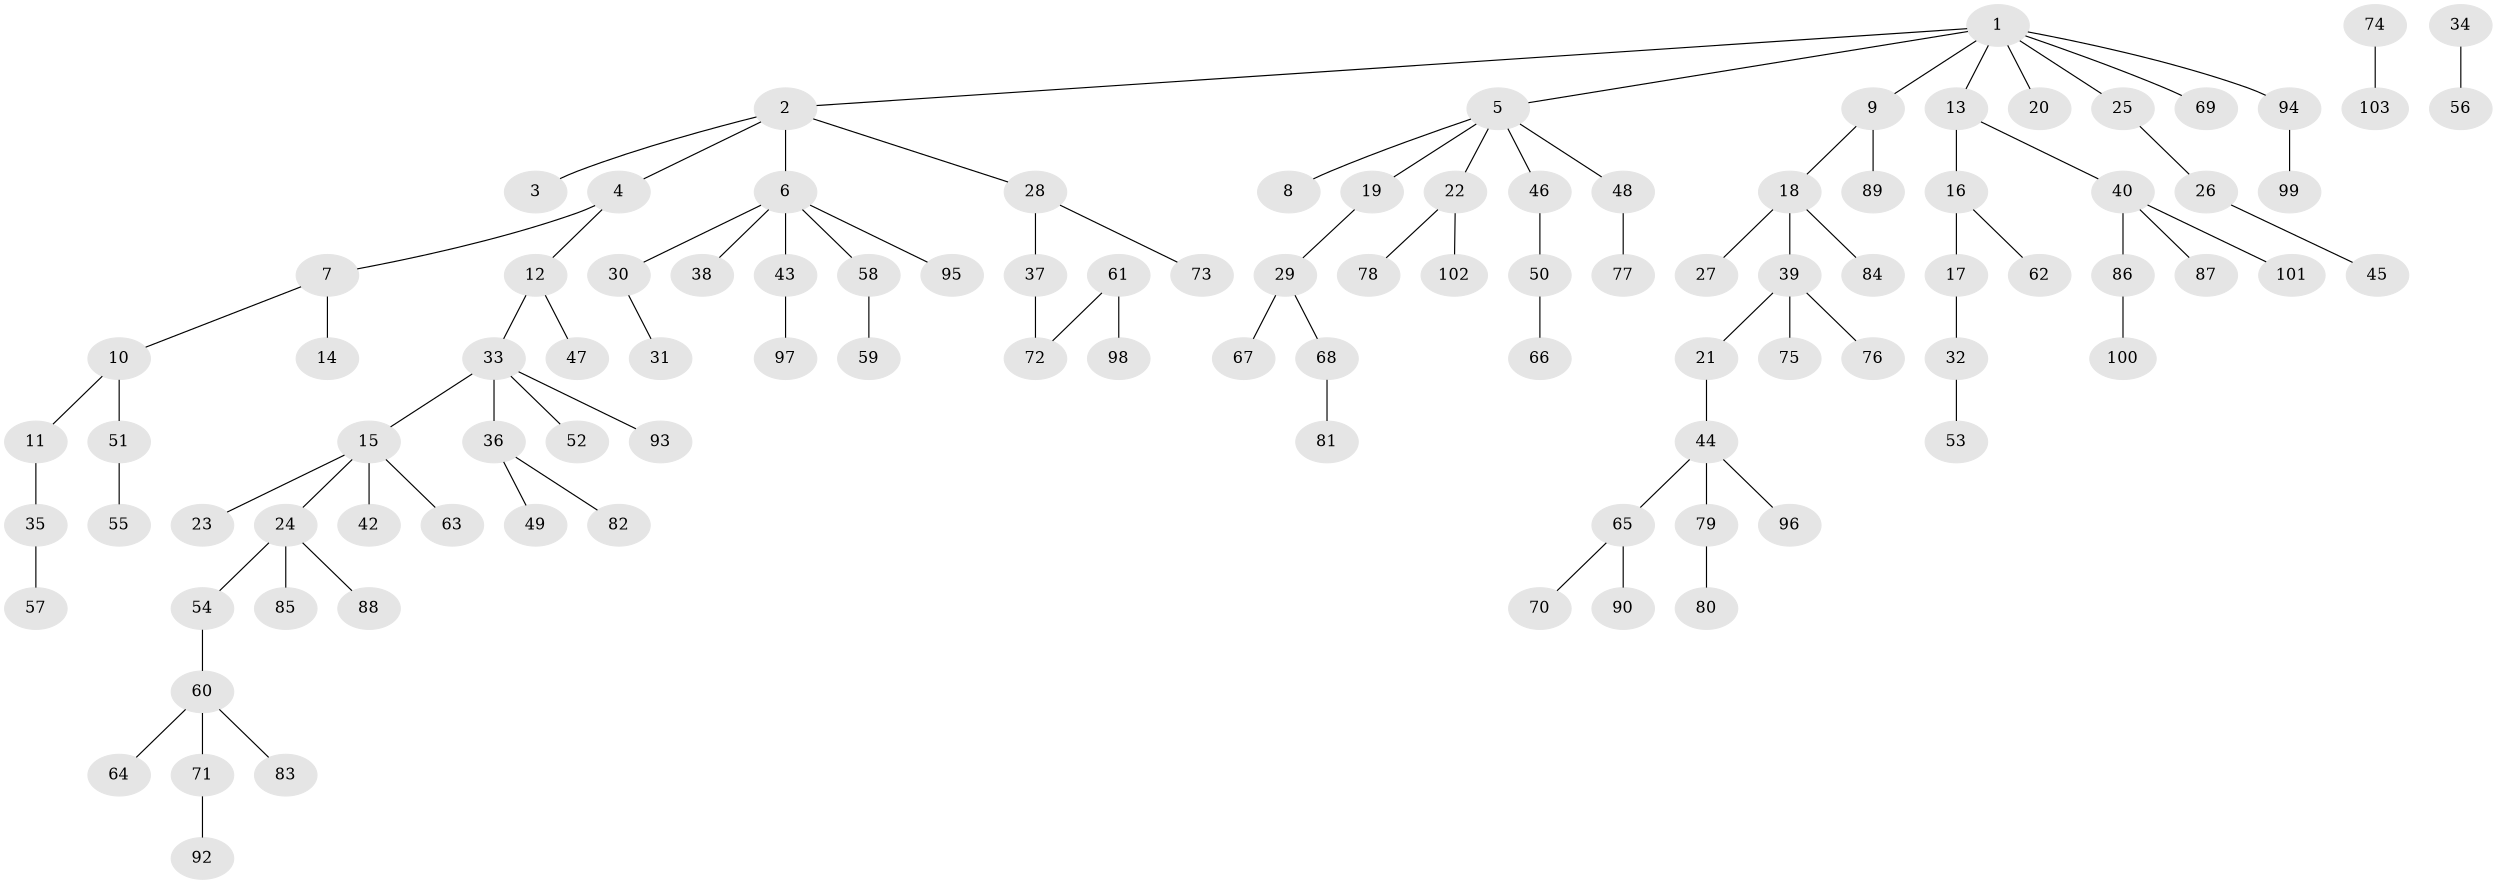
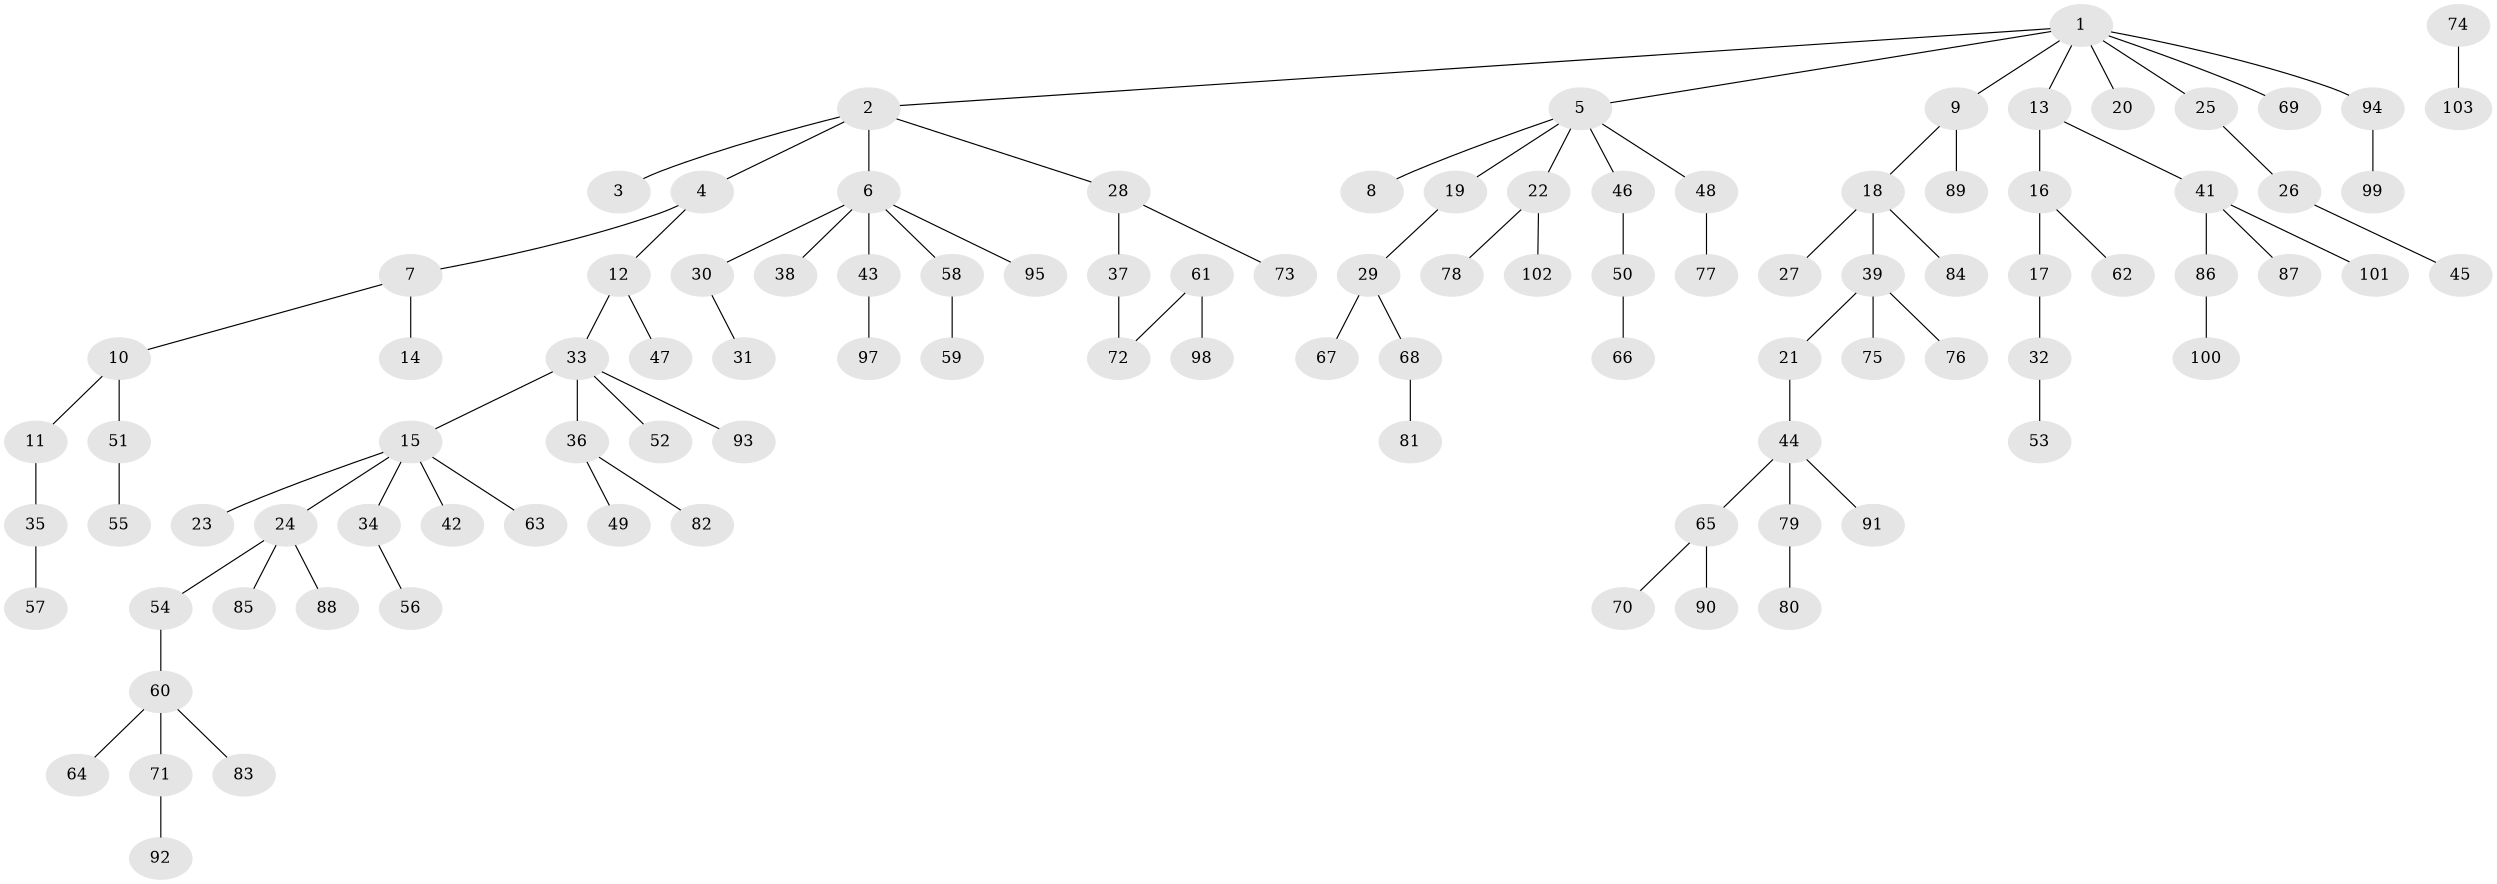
node "40": label "40" -> "41"
edge "15" -- "34": added
node "96": label "96" -> "91"
